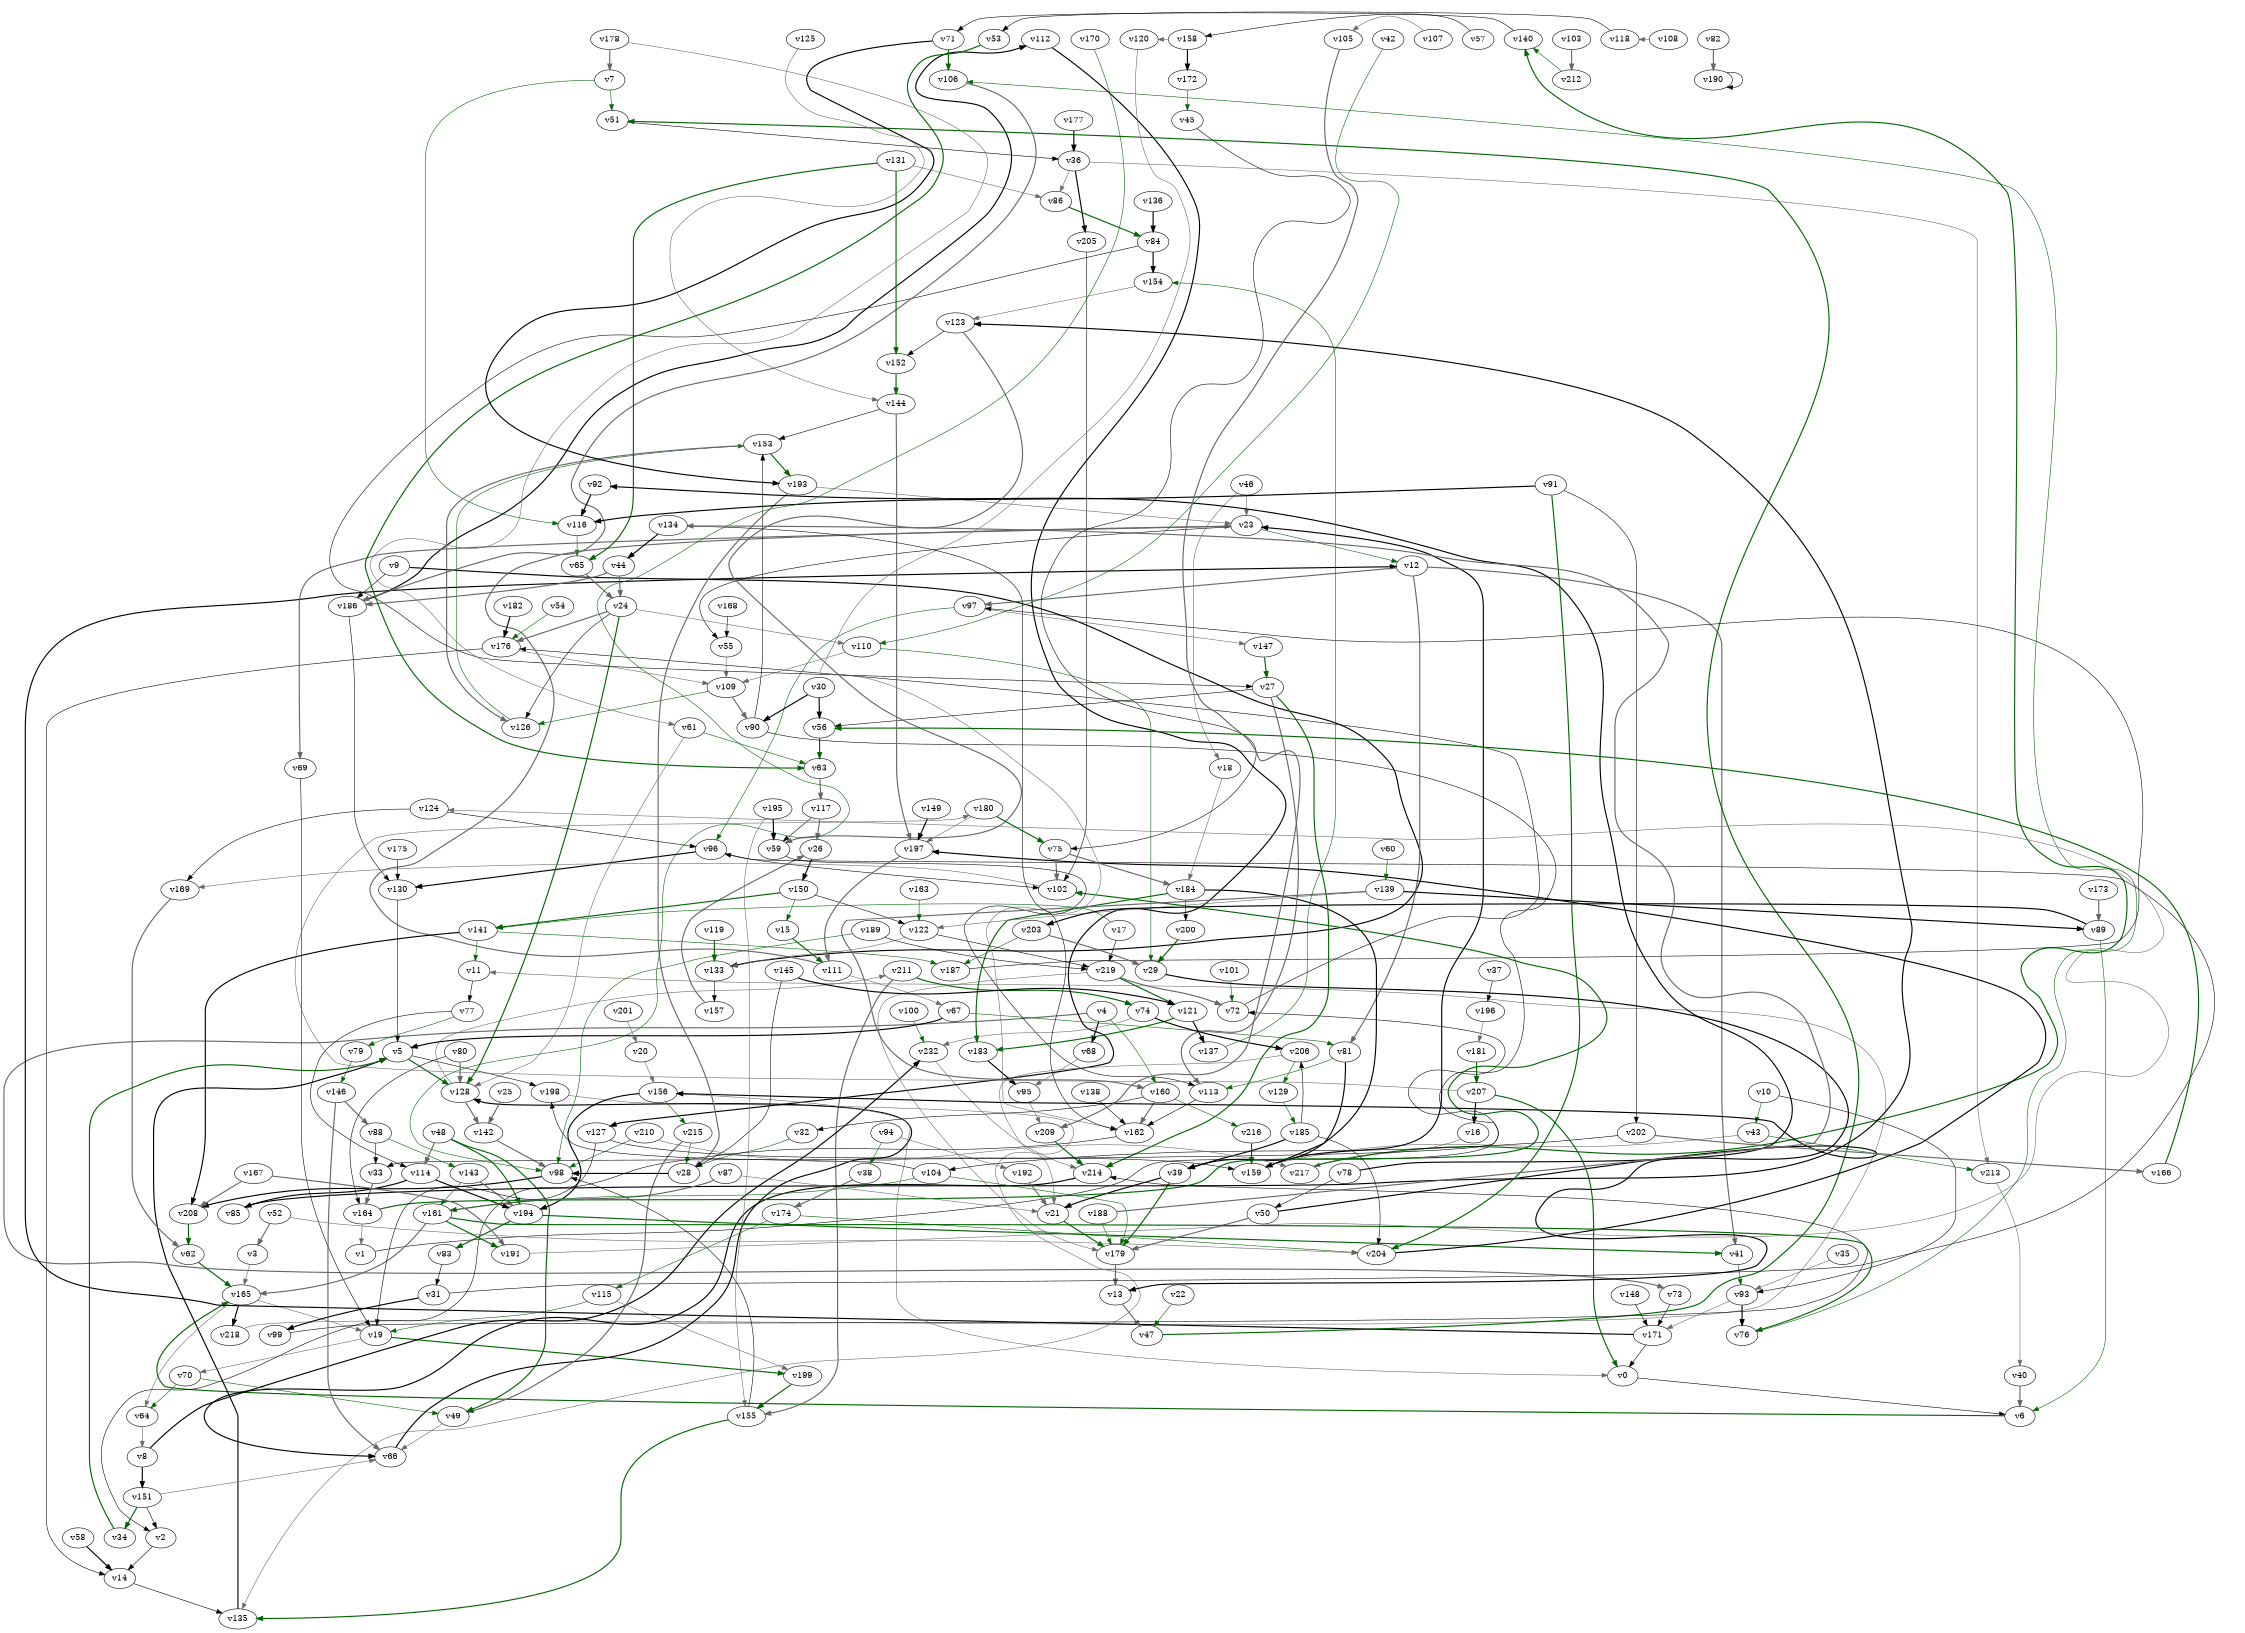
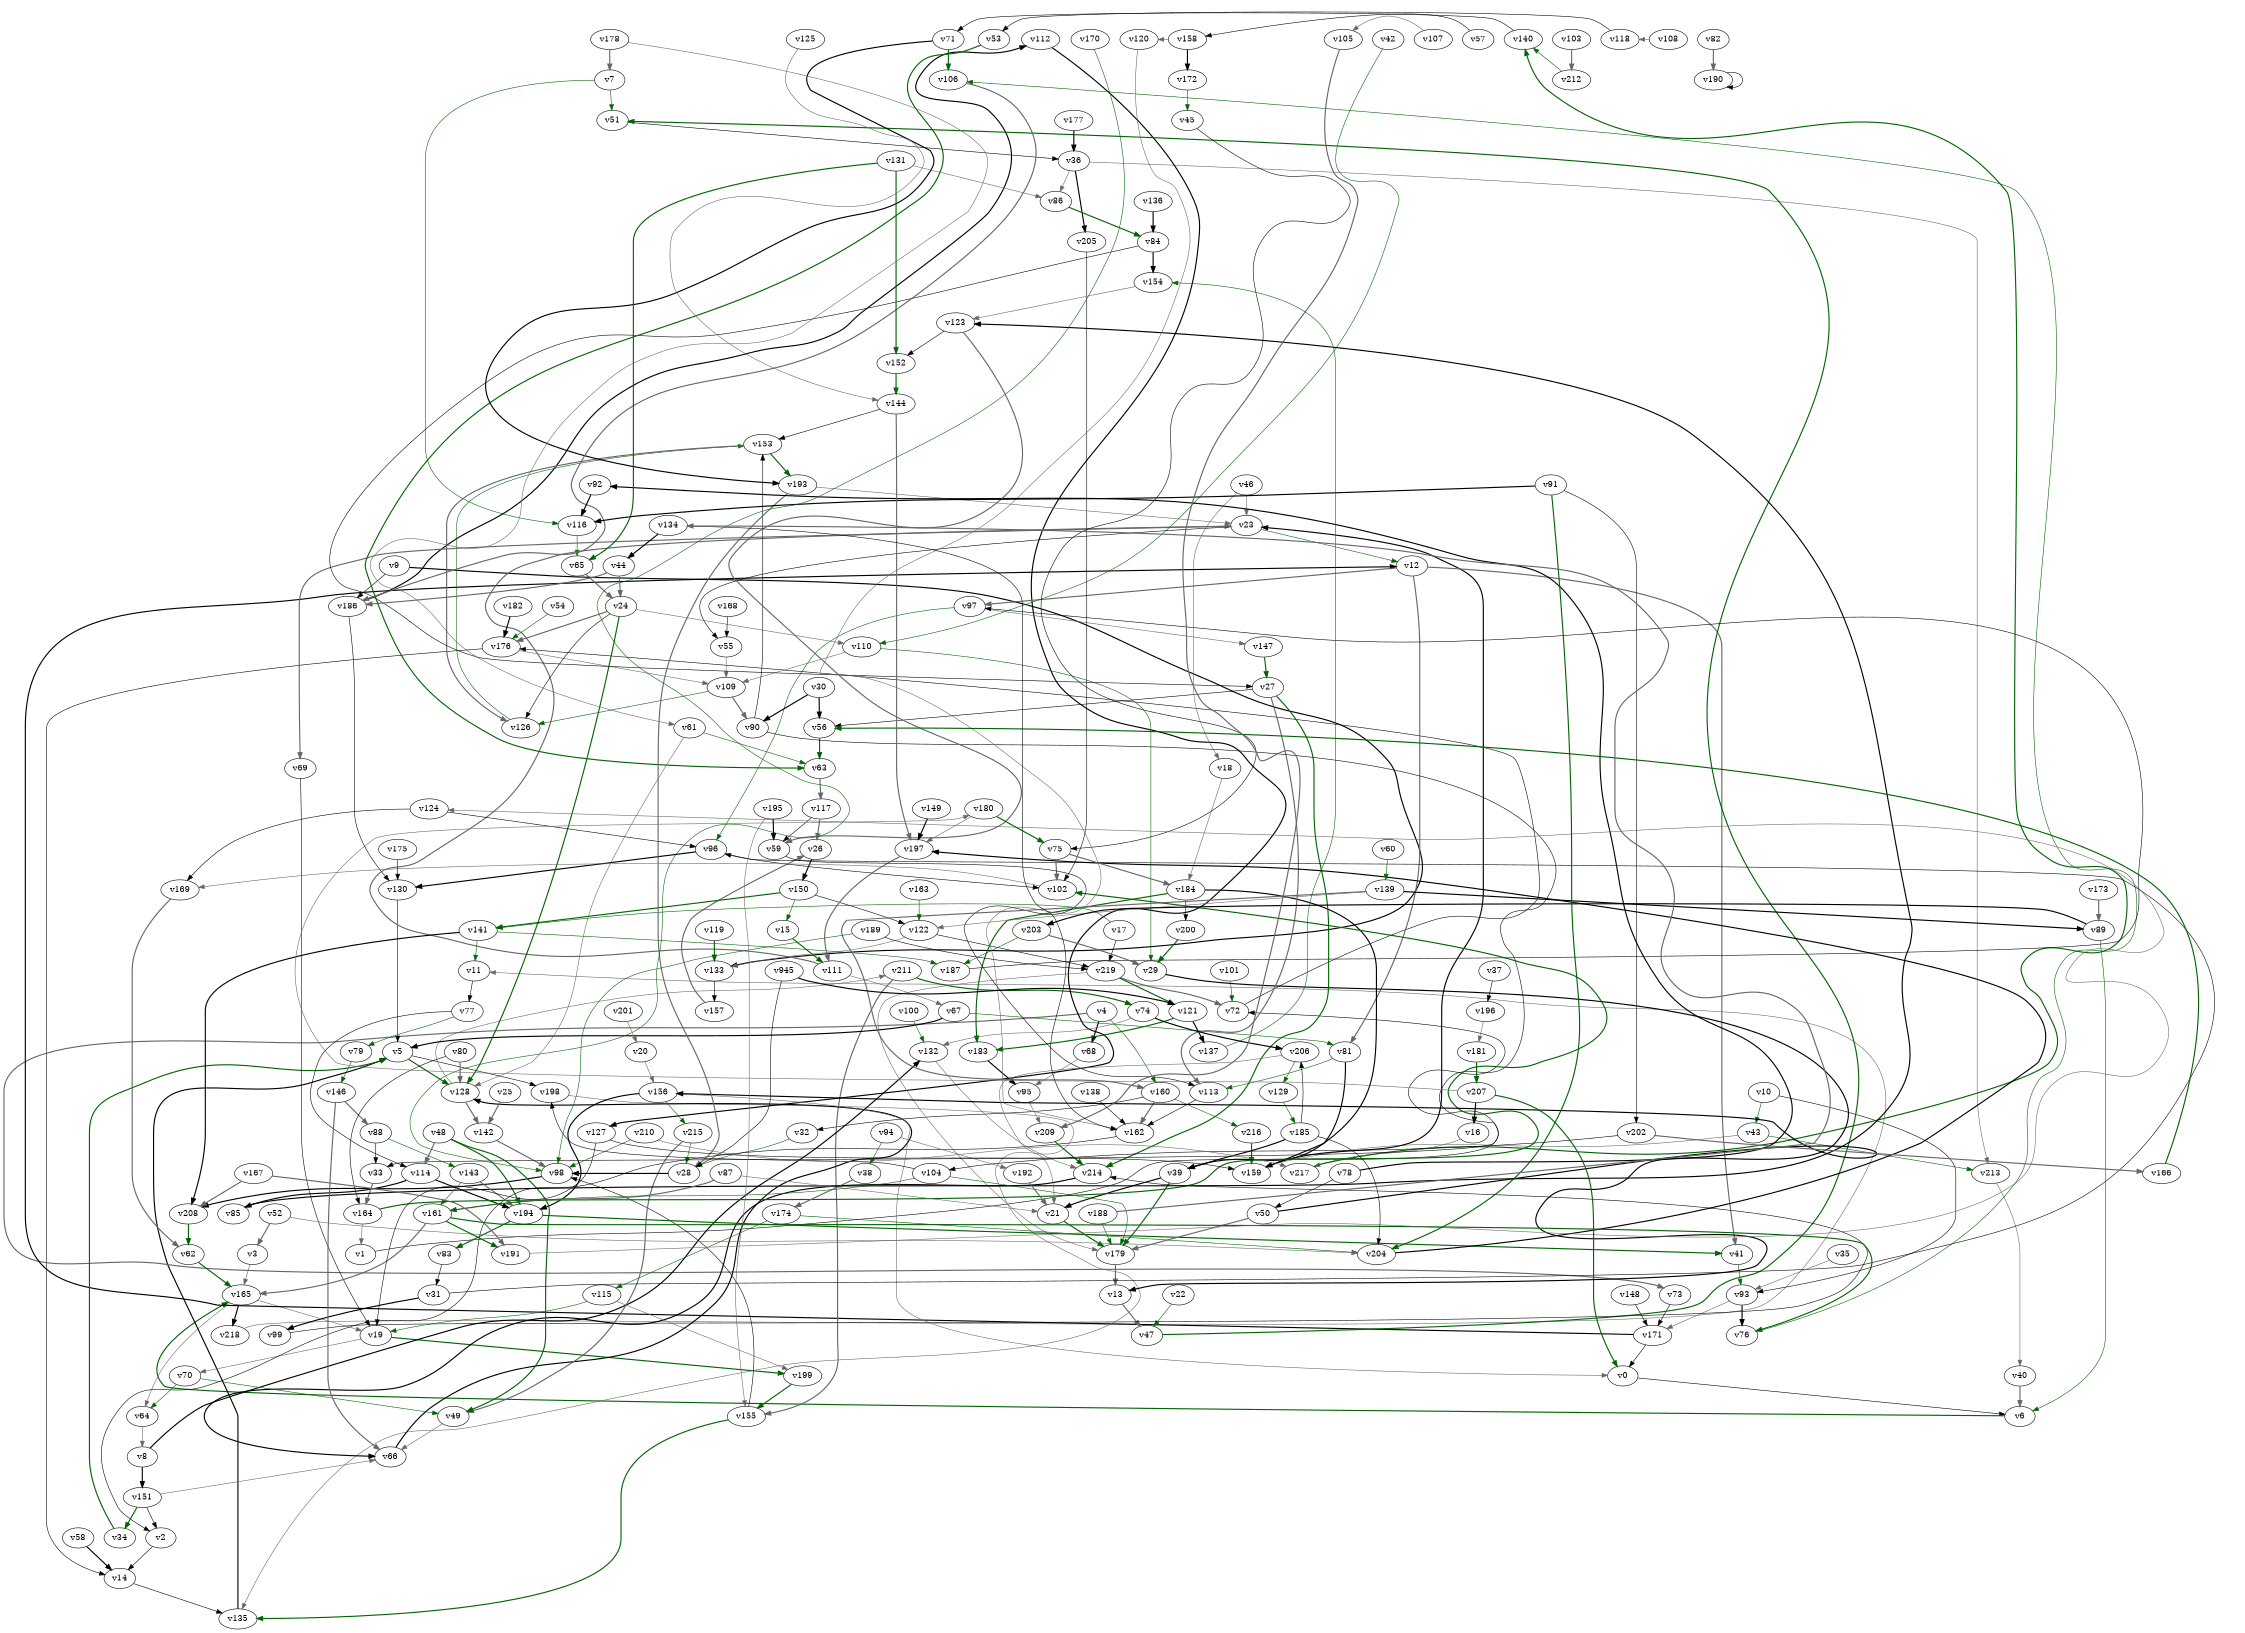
node "v145": label "v145" -> "v945"
node "v232": label "v232" -> "v132"
